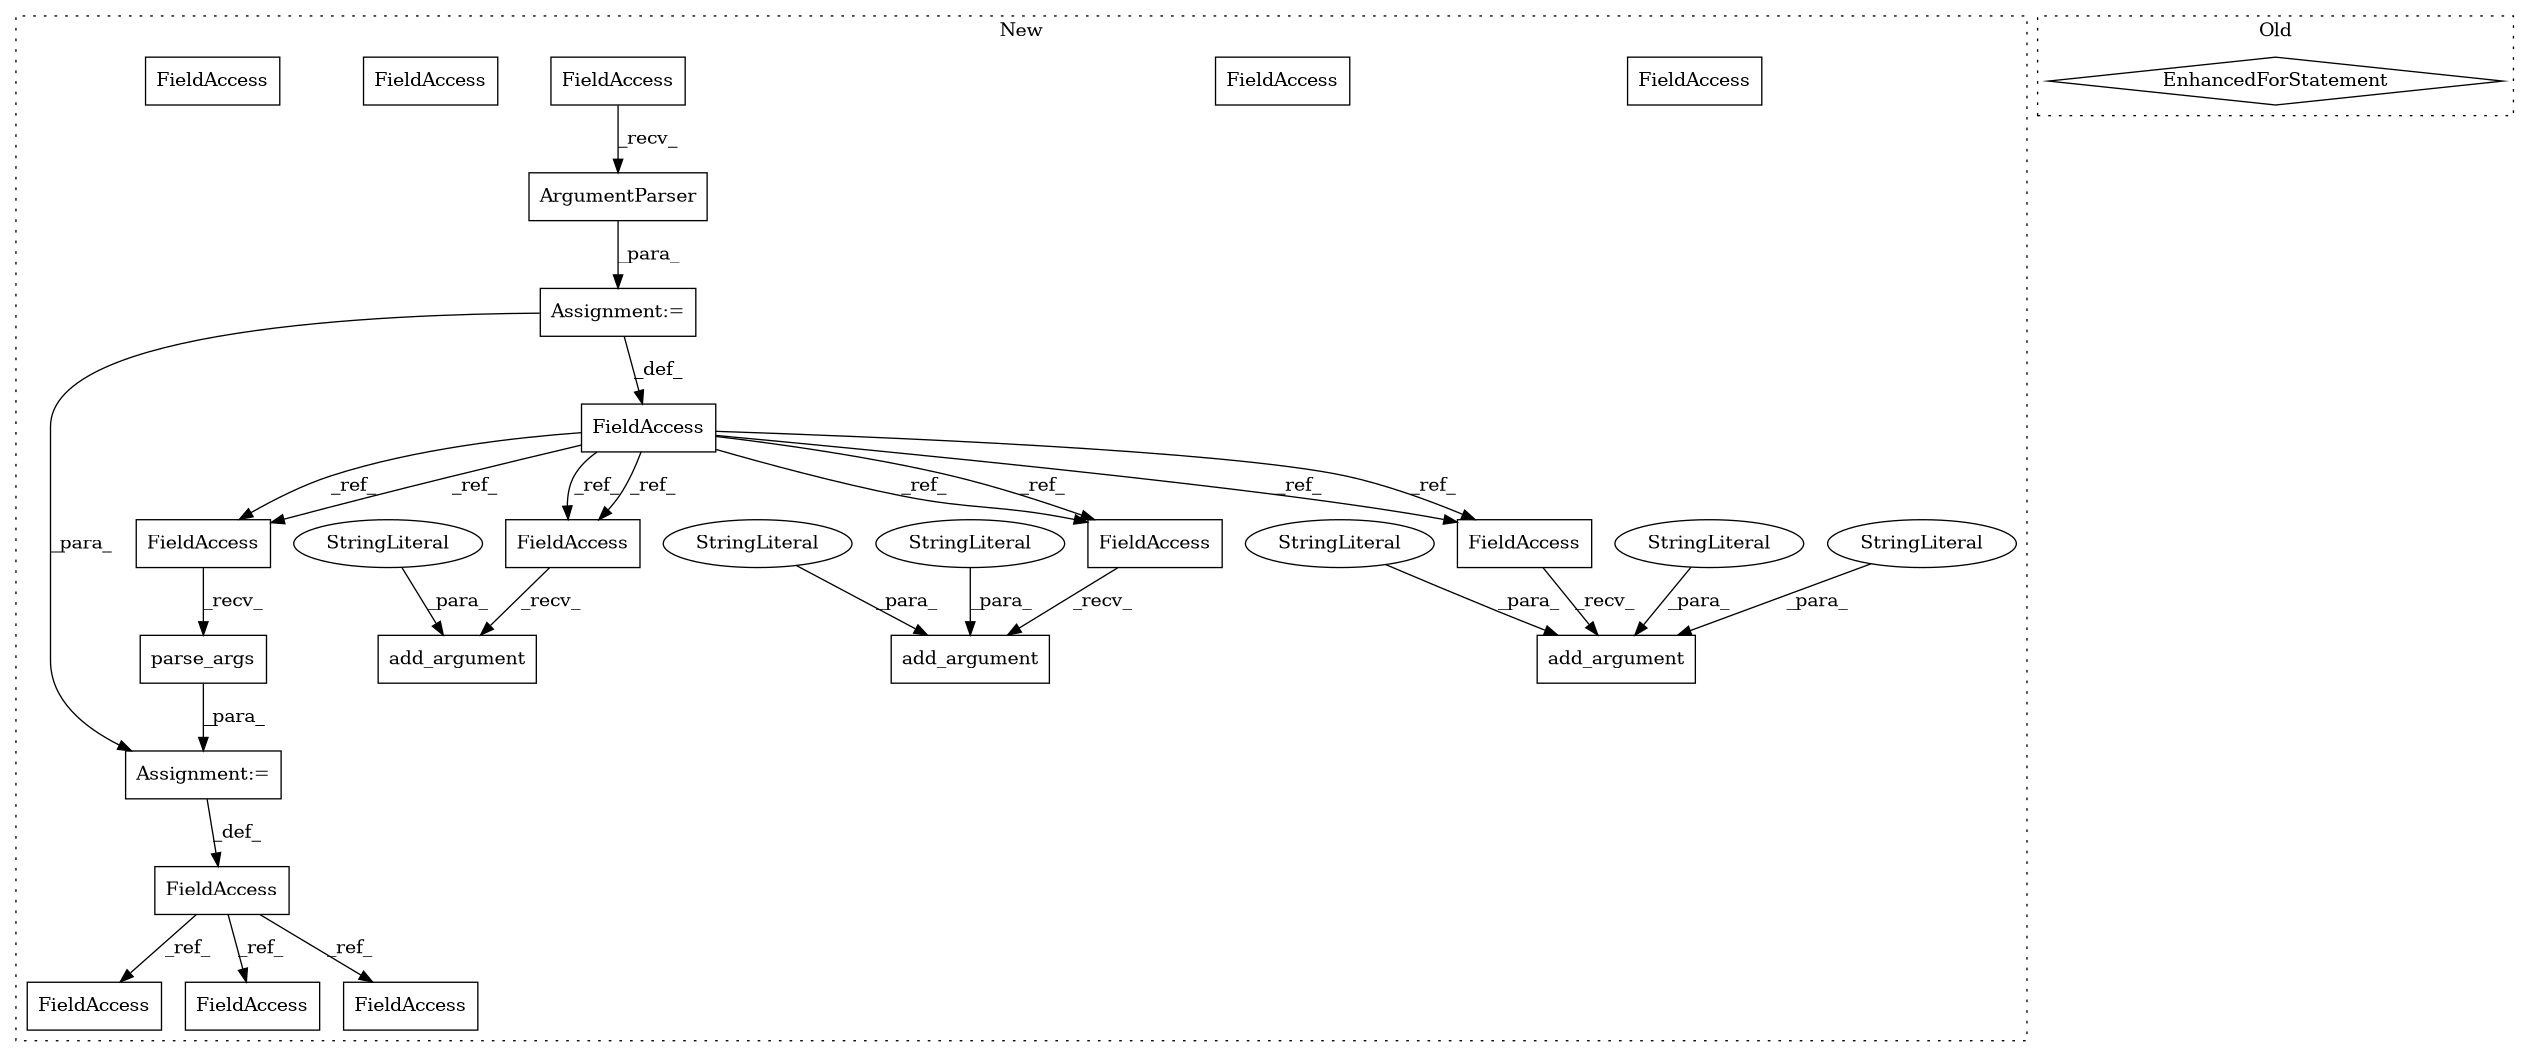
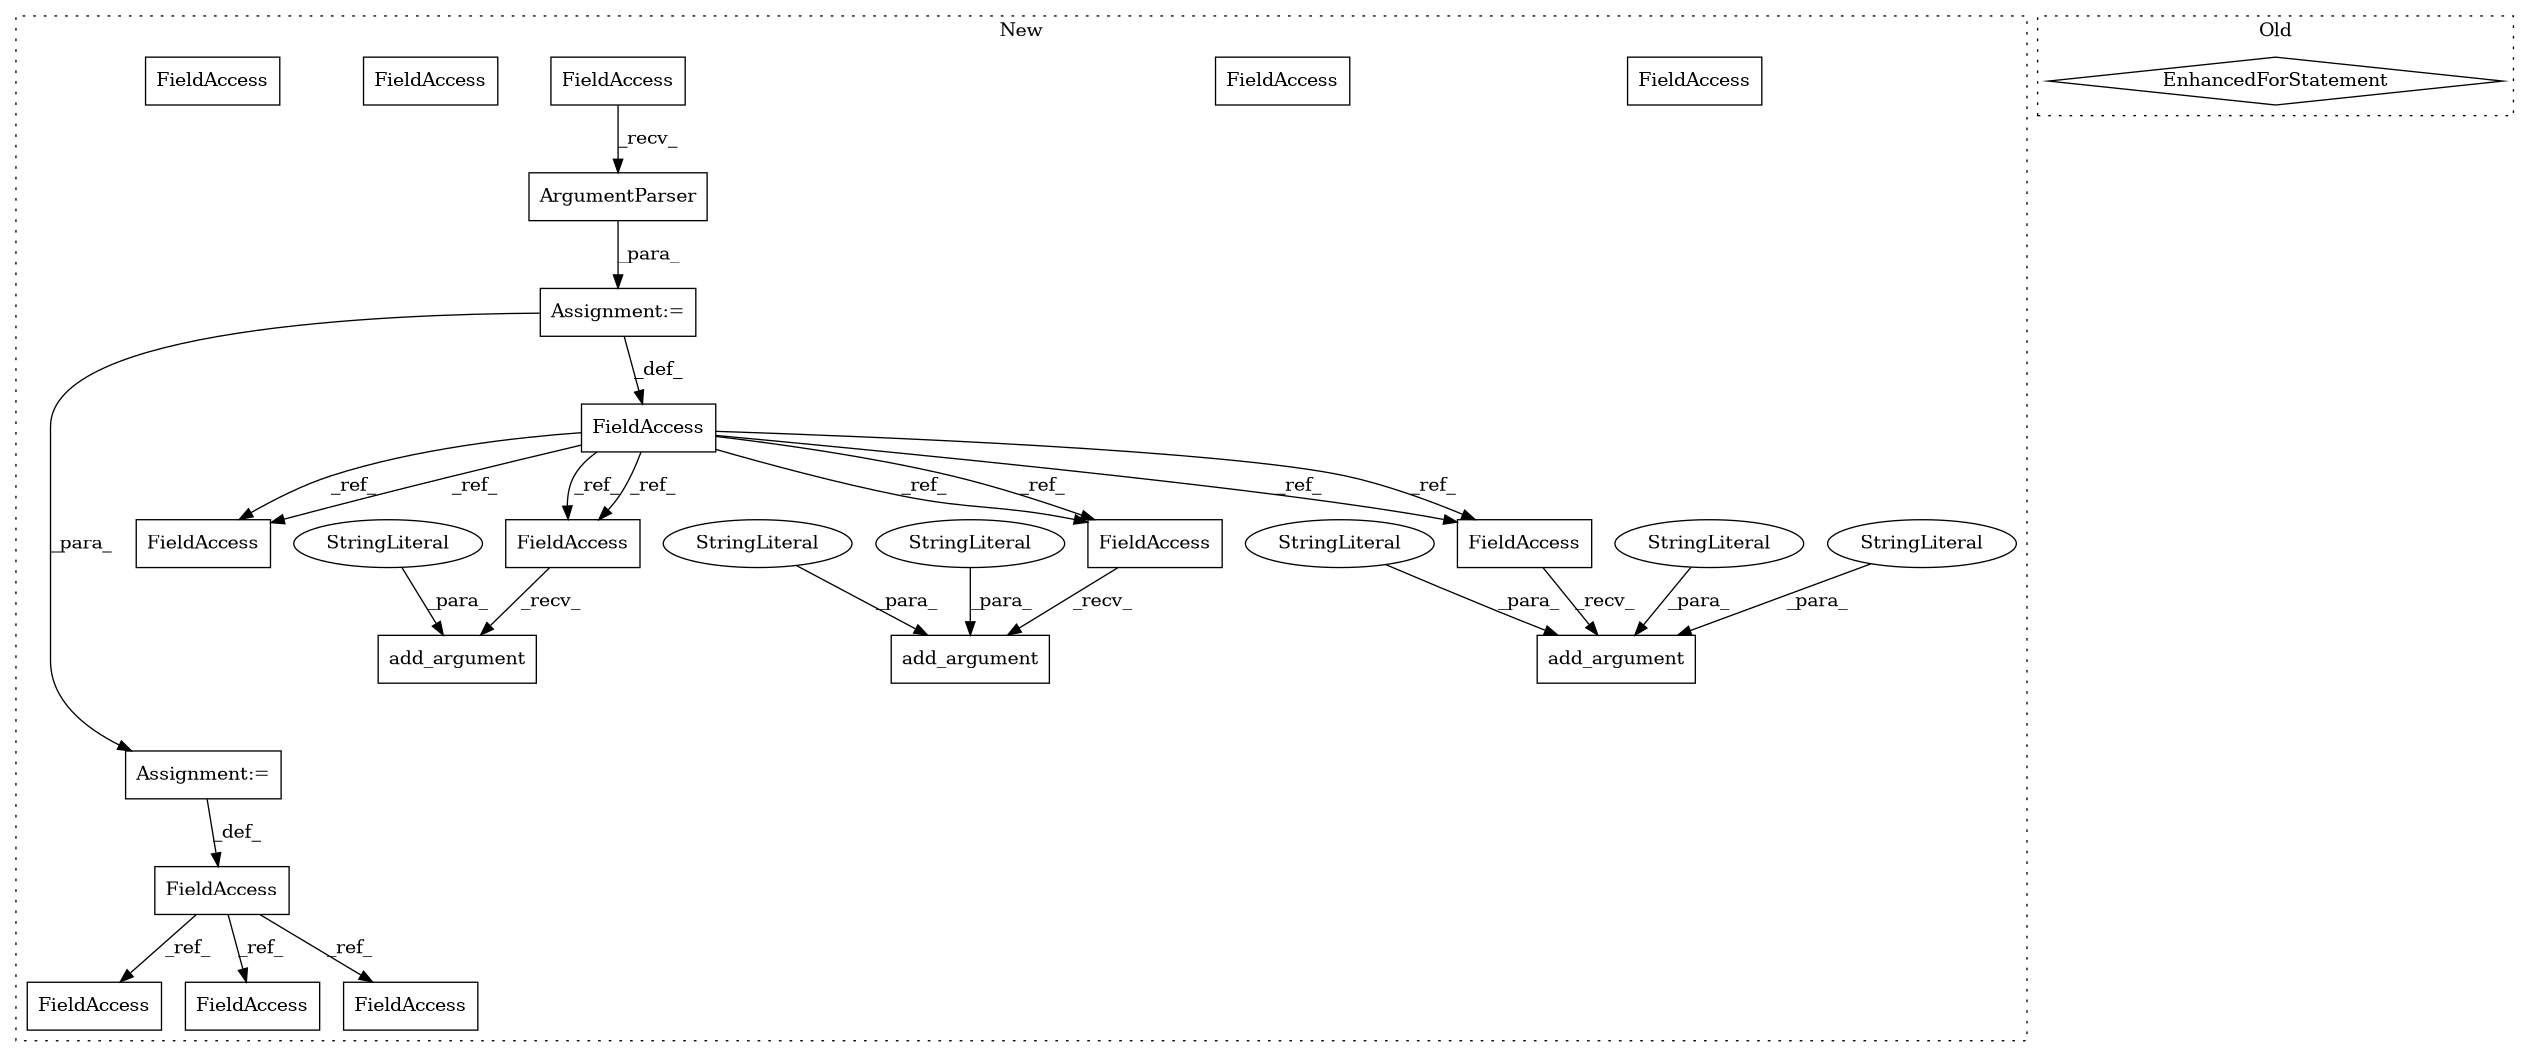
node "parse_args": removed
